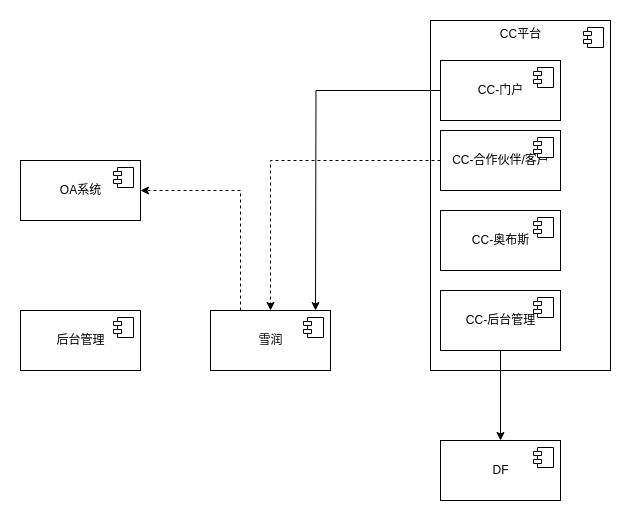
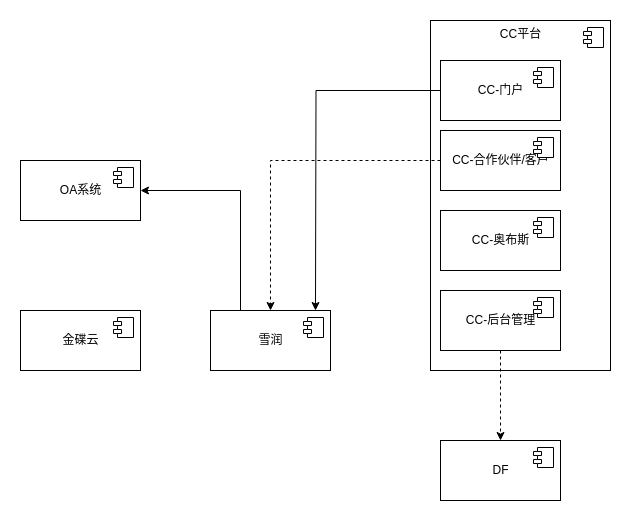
edge "雪润" -> "OA系统": style dashed -> solid
node "后台管理": label "后台管理" -> "金碟云"
edge "CC-后台管理" -> "DF": style solid -> dashed
